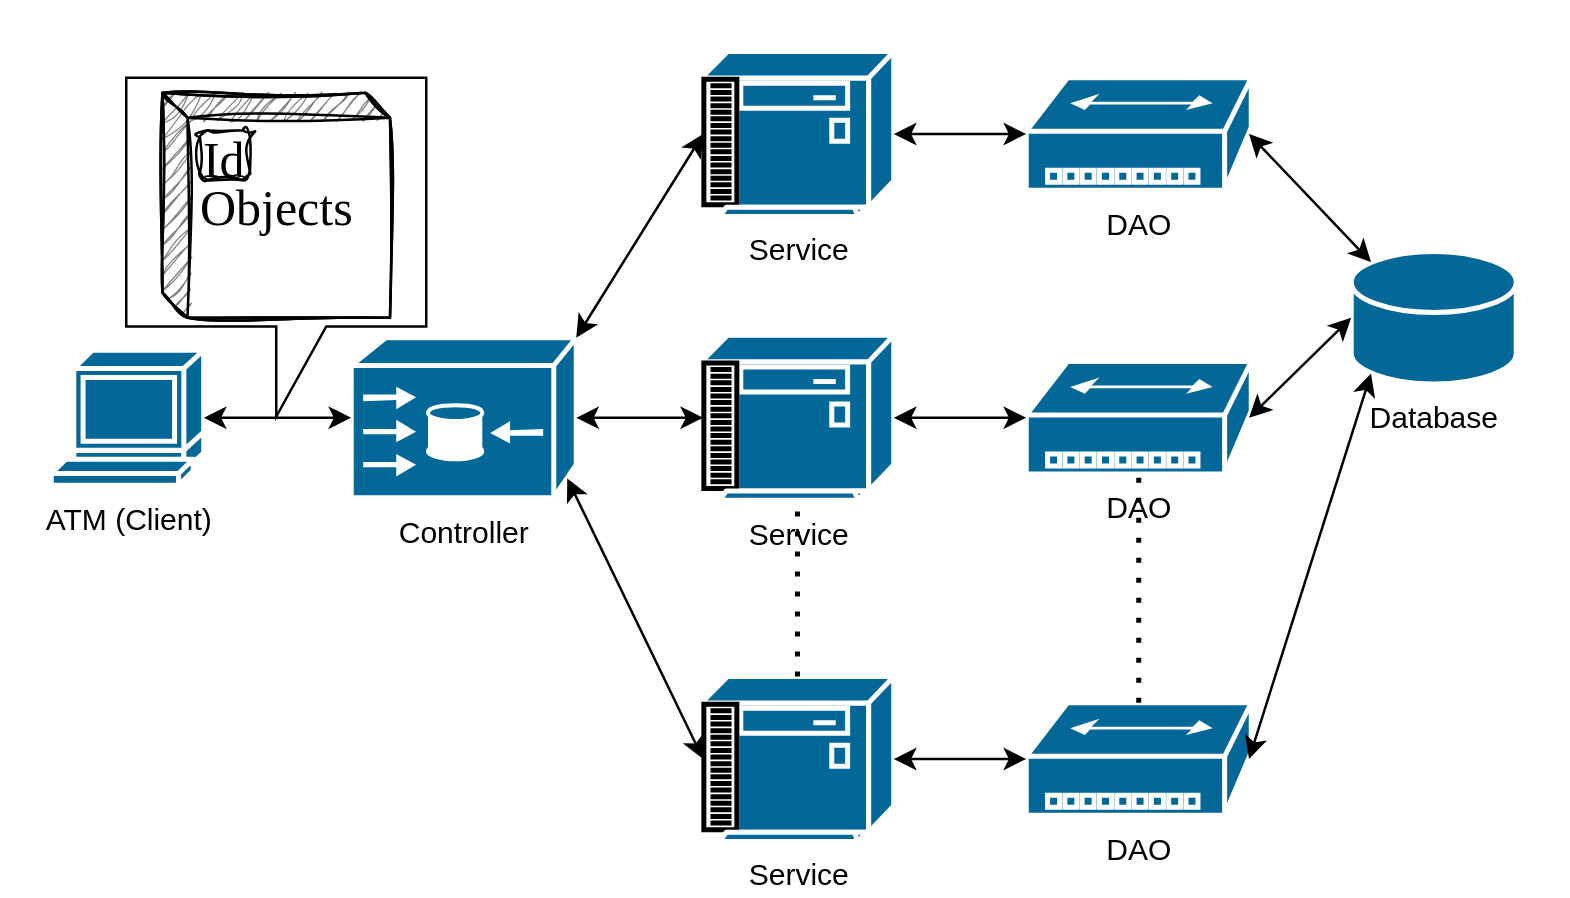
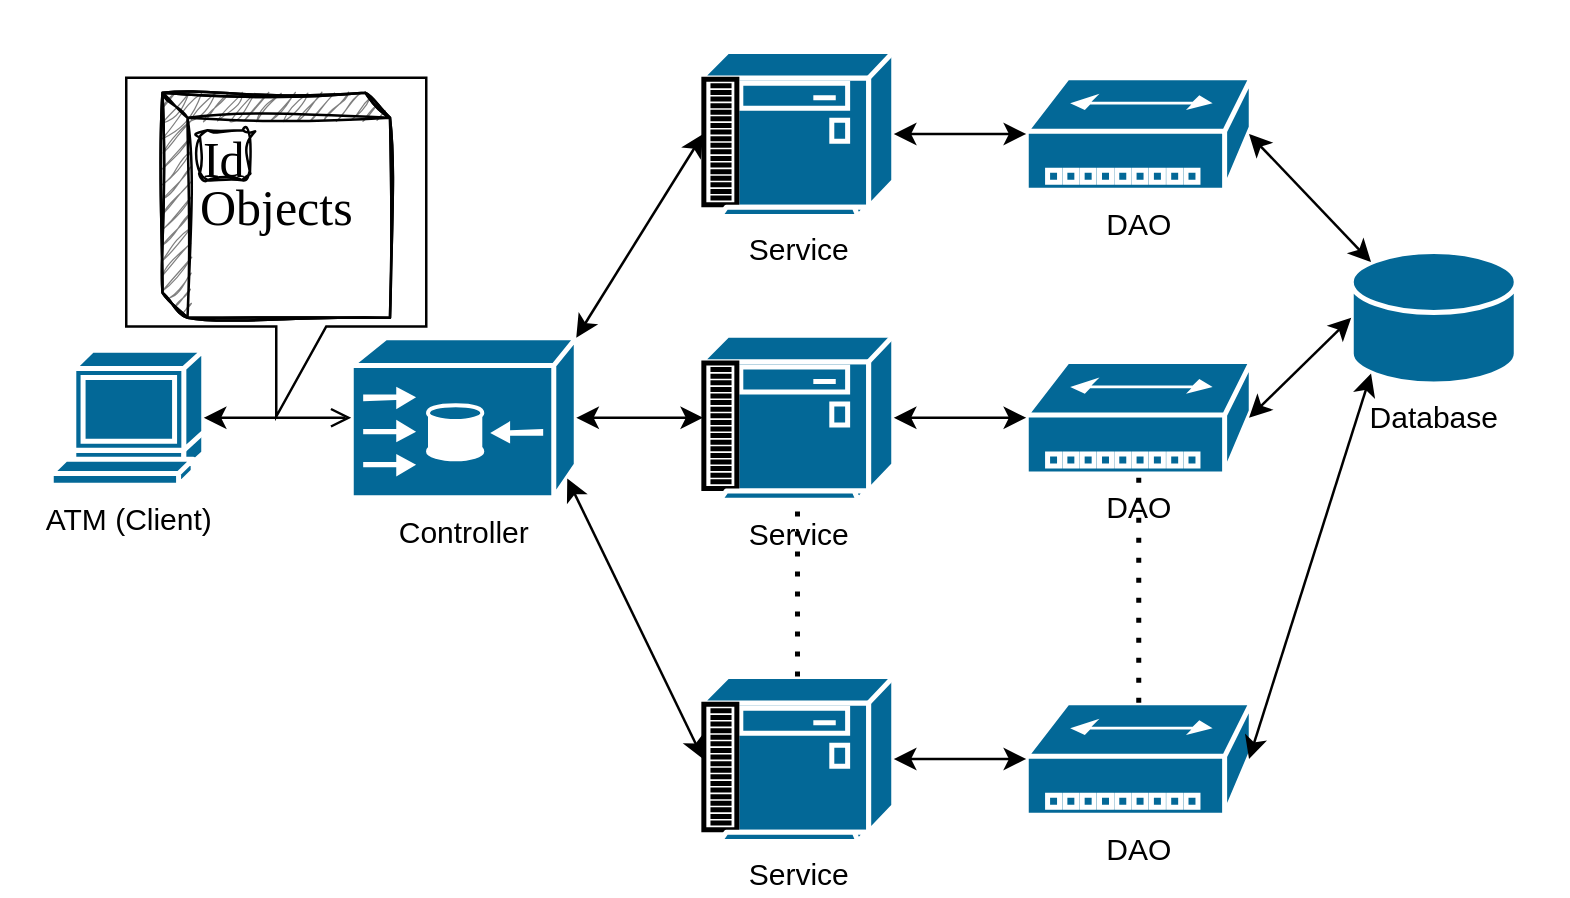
edge "ATM (Client)" -- "Controller": arrowhead classic -> open
